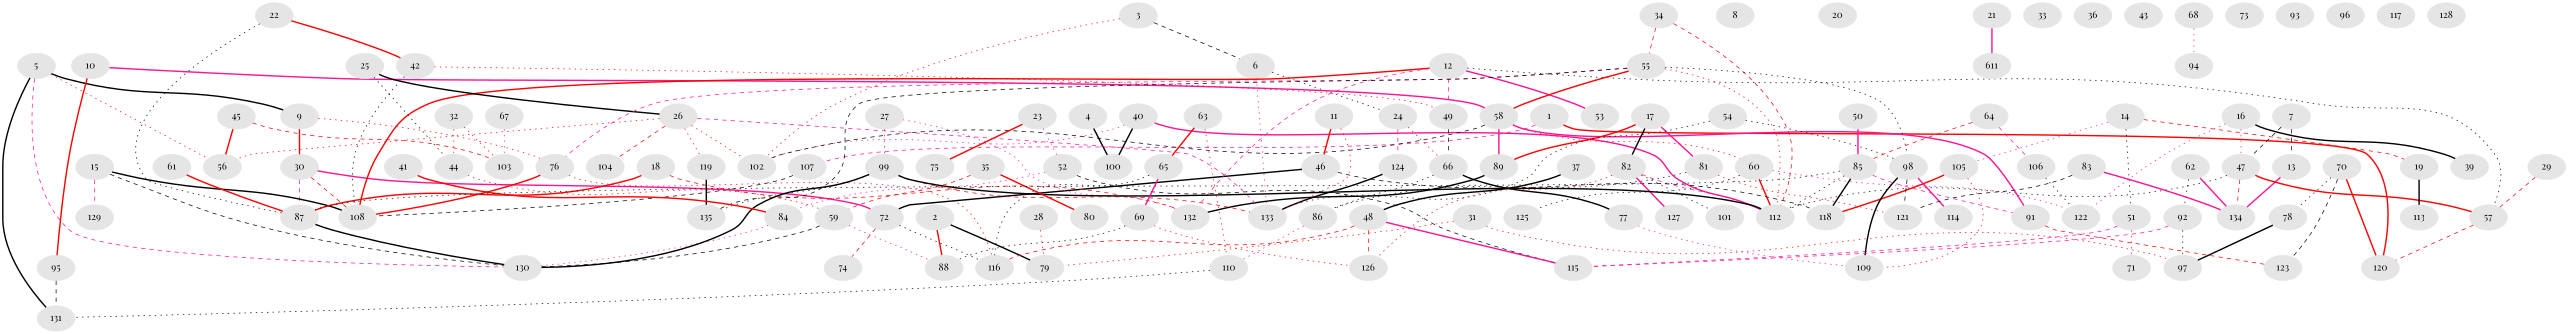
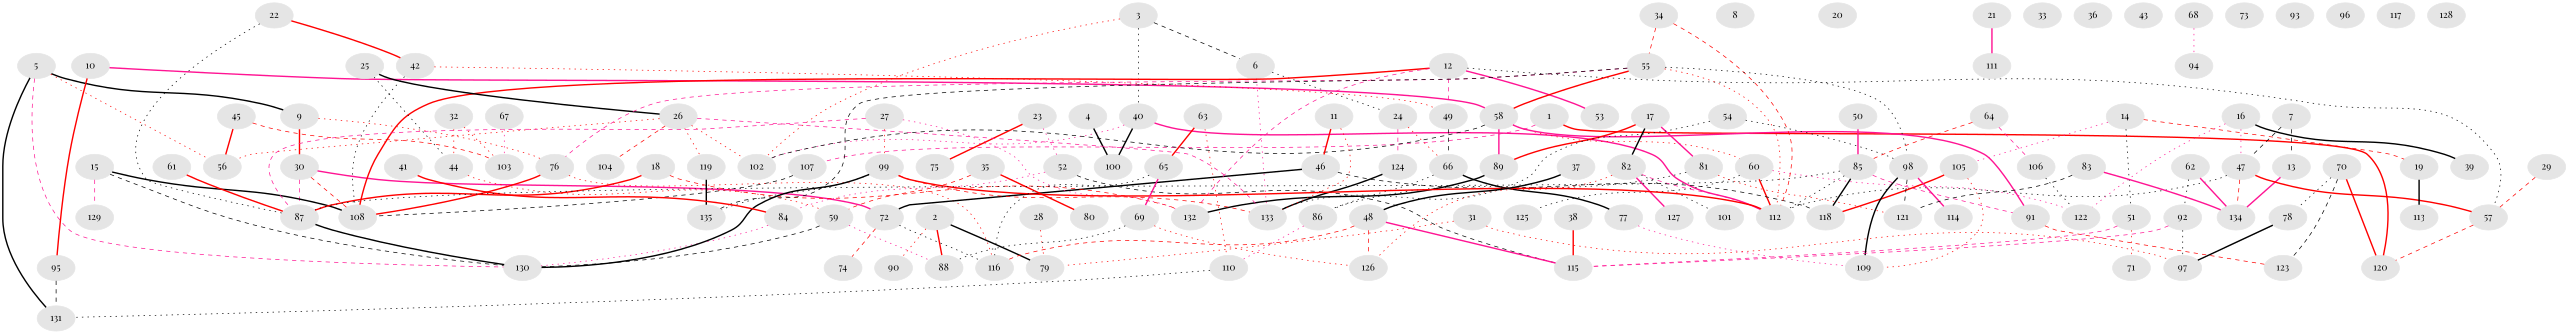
edge "3" -- "40": added
node "611": label "611" -> "111"
edge "27" -- "87": added
edge "99" -- "112": color black -> red
node "38": added
node "90": added
